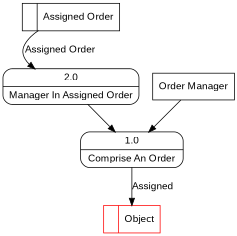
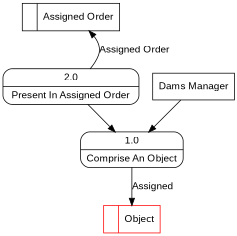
edge "Assigned Order" -> "2.0": reversed
node "Order Manager": label "Order Manager" -> "Dams Manager"
node "2.0": text "Manager In Assigned Order" -> "Present In Assigned Order"
node "1.0": text "Comprise An Order" -> "Comprise An Object"
